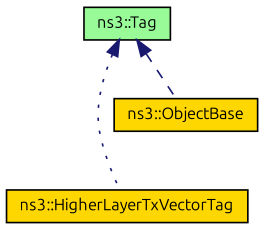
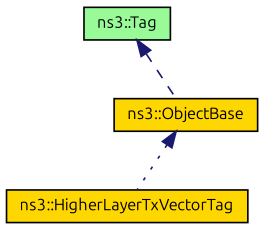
edge "ns3::HigherLayerTxVectorTag" -> "ns3::Tag": now "ns3::HigherLayerTxVectorTag" -> "ns3::ObjectBase"
